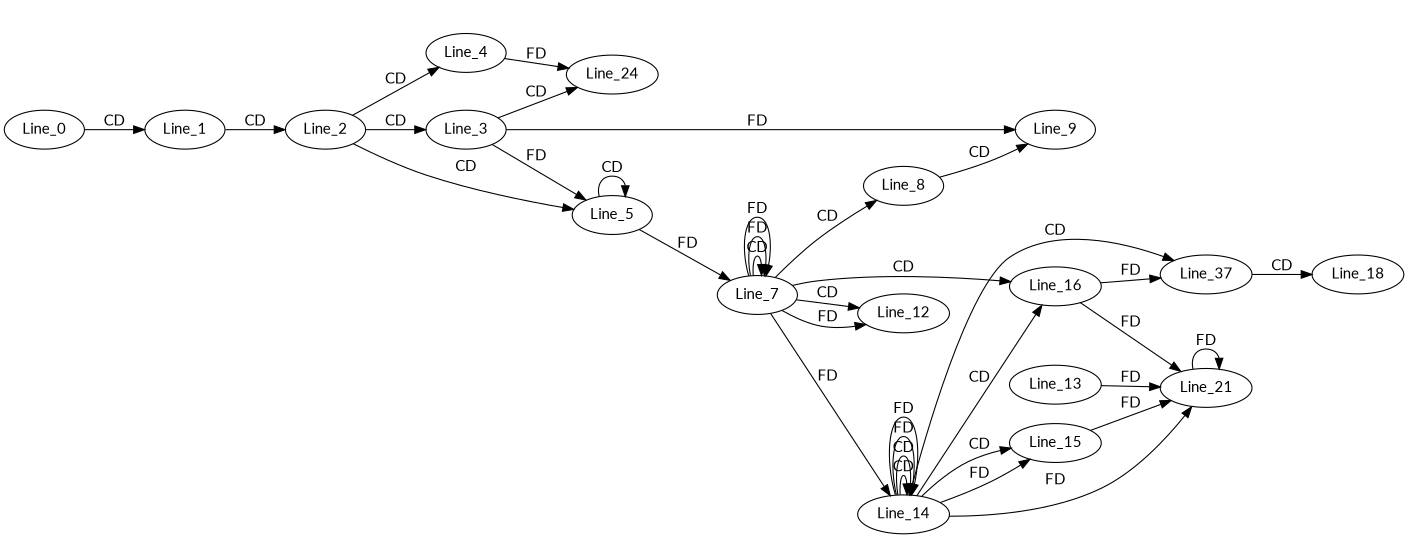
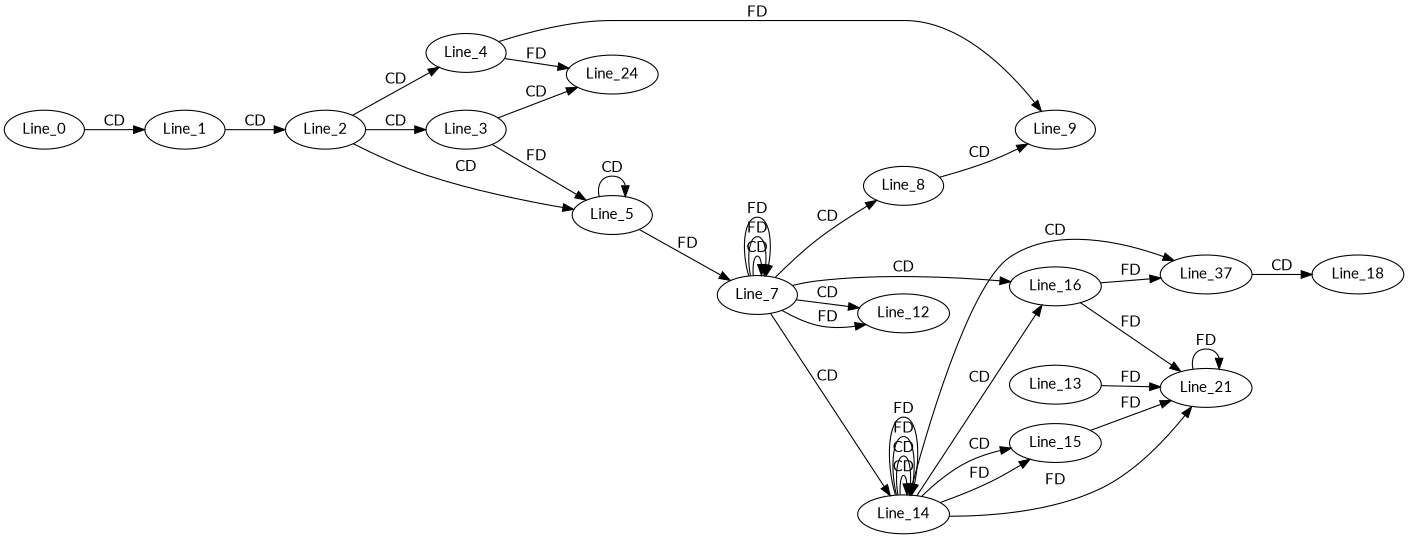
edge "Line_3" -> "Line_9": now "Line_4" -> "Line_9"
edge "Line_7" -> "Line_14": label "FD" -> "CD"
